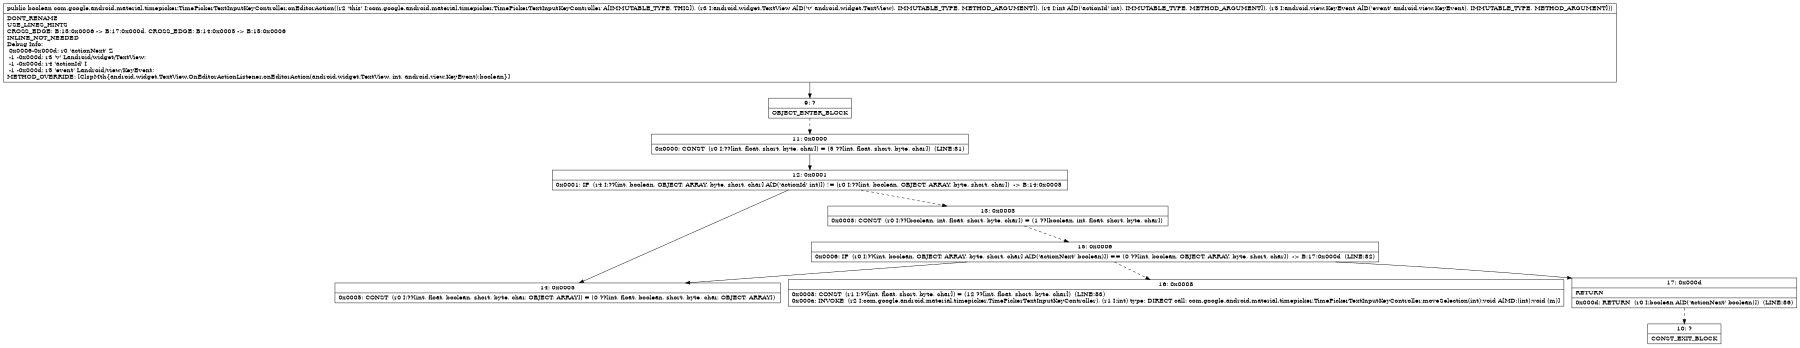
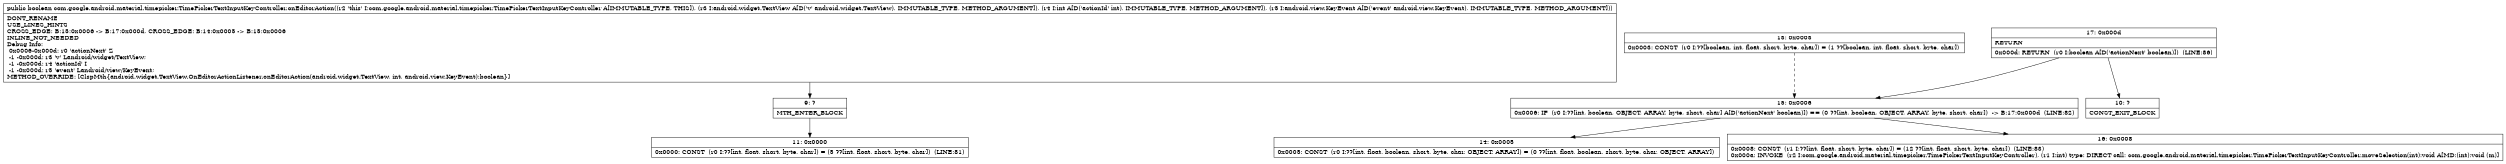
node "9: ?": text "OBJECT_ENTER_BLOCK" -> "MTH_ENTER_BLOCK"
edge "9: ?" -> "11: 0x0000": style dashed -> solid
node "12: 0x0001": removed
edge "15: 0x0006" -> "17: 0x000d": reversed
edge "15: 0x0006" -> "16: 0x0008": style dashed -> solid
edge "17: 0x000d" -> "10: ?": style dashed -> solid
